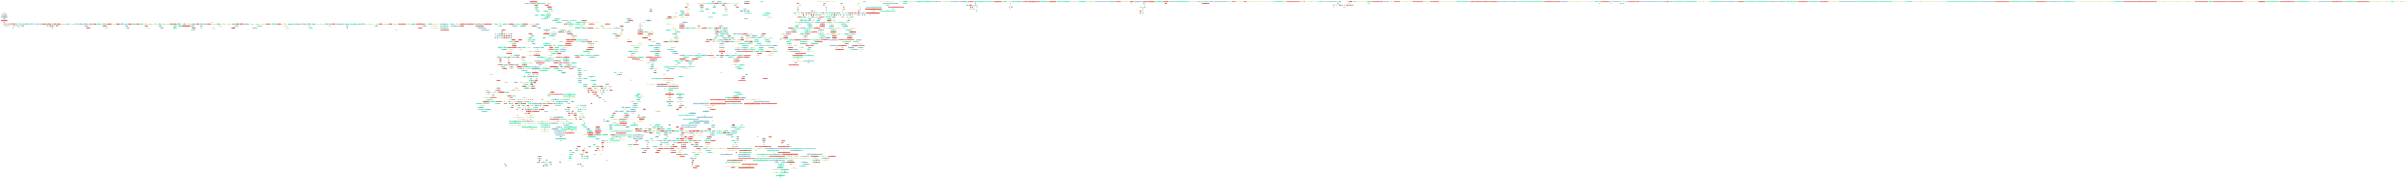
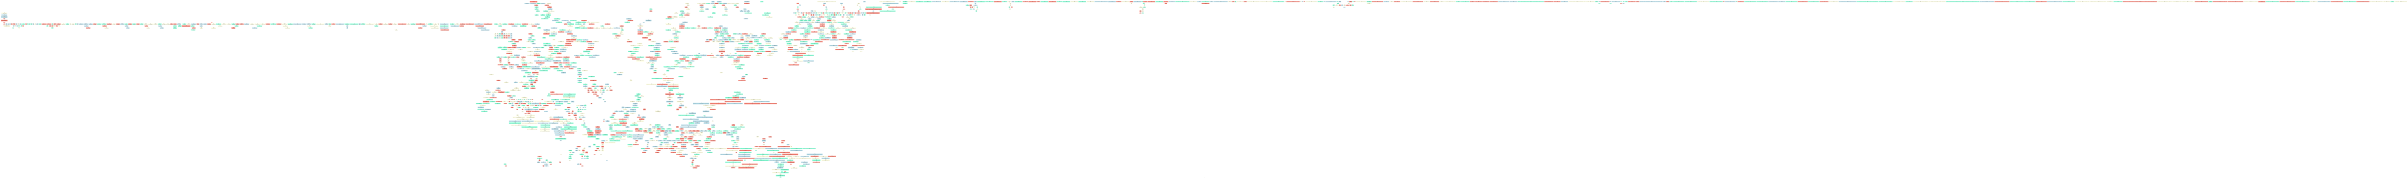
node "NodeID: 690": fillcolor aquamarine -> salmon
